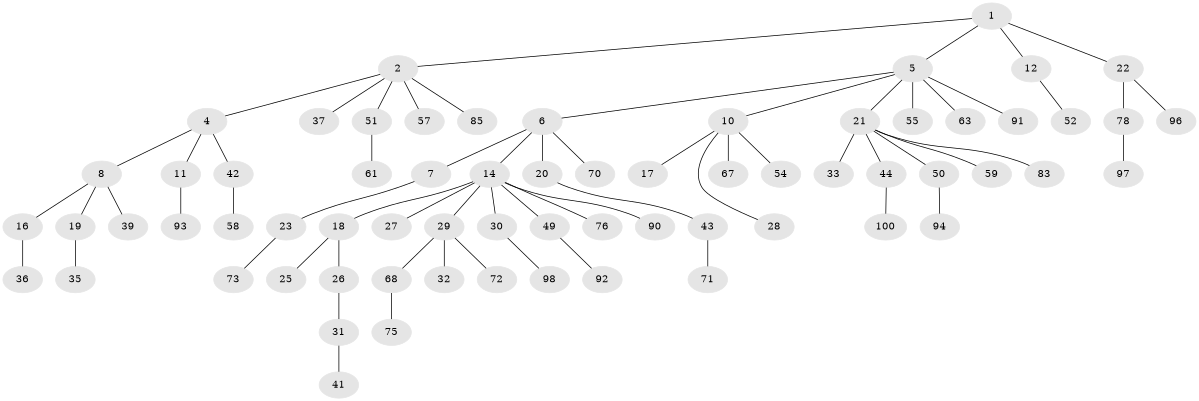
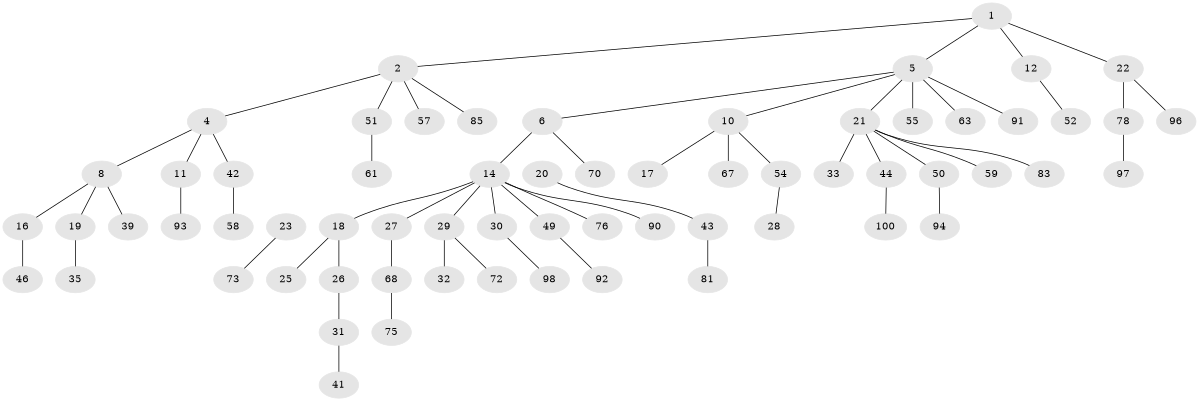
node "37": removed
edge "6" -- "20": removed
node "7": removed
edge "10" -- "28": now "54" -- "28"
edge "29" -- "68": now "27" -- "68"
node "36": label "36" -> "46"
node "71": label "71" -> "81"
